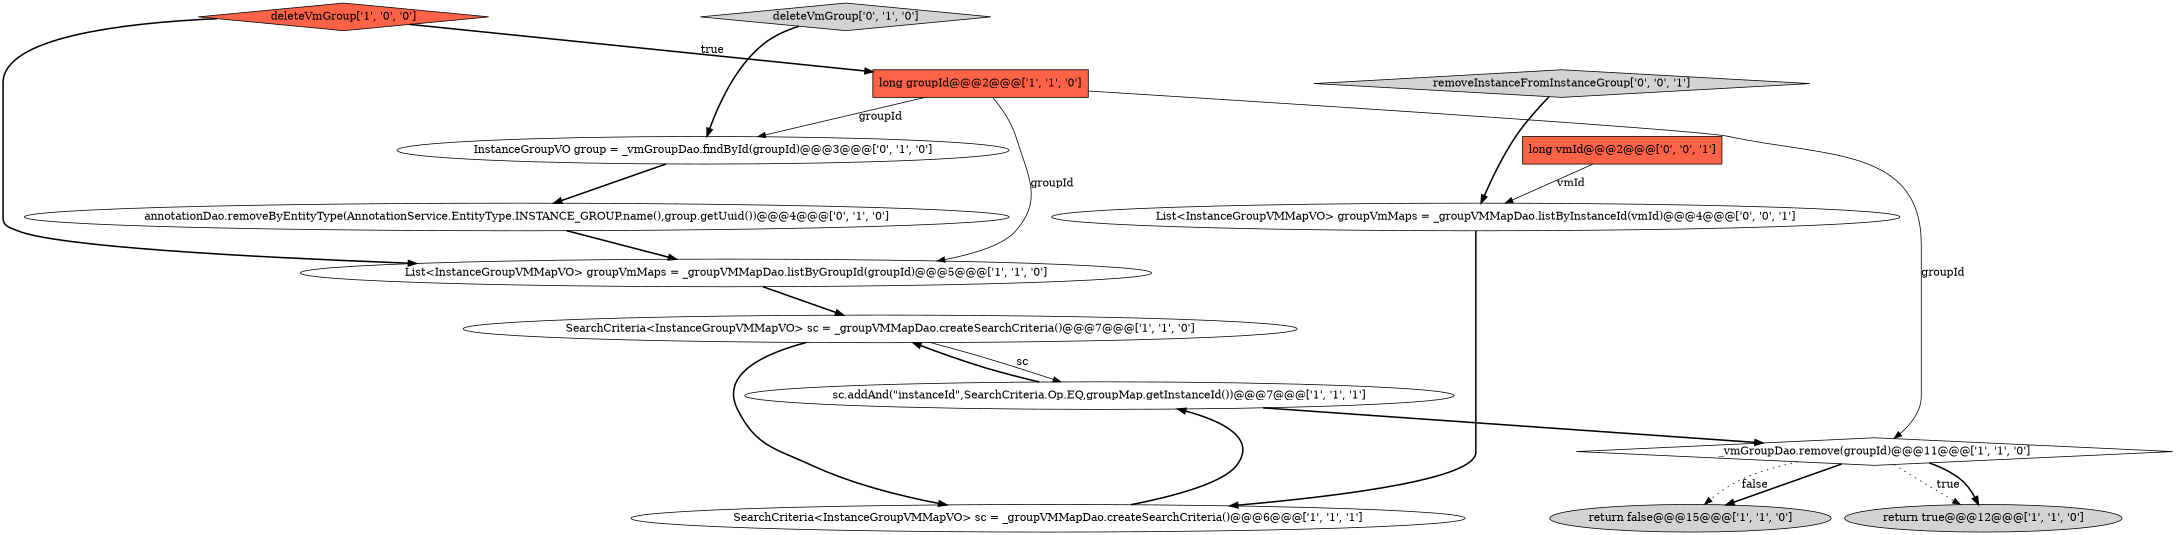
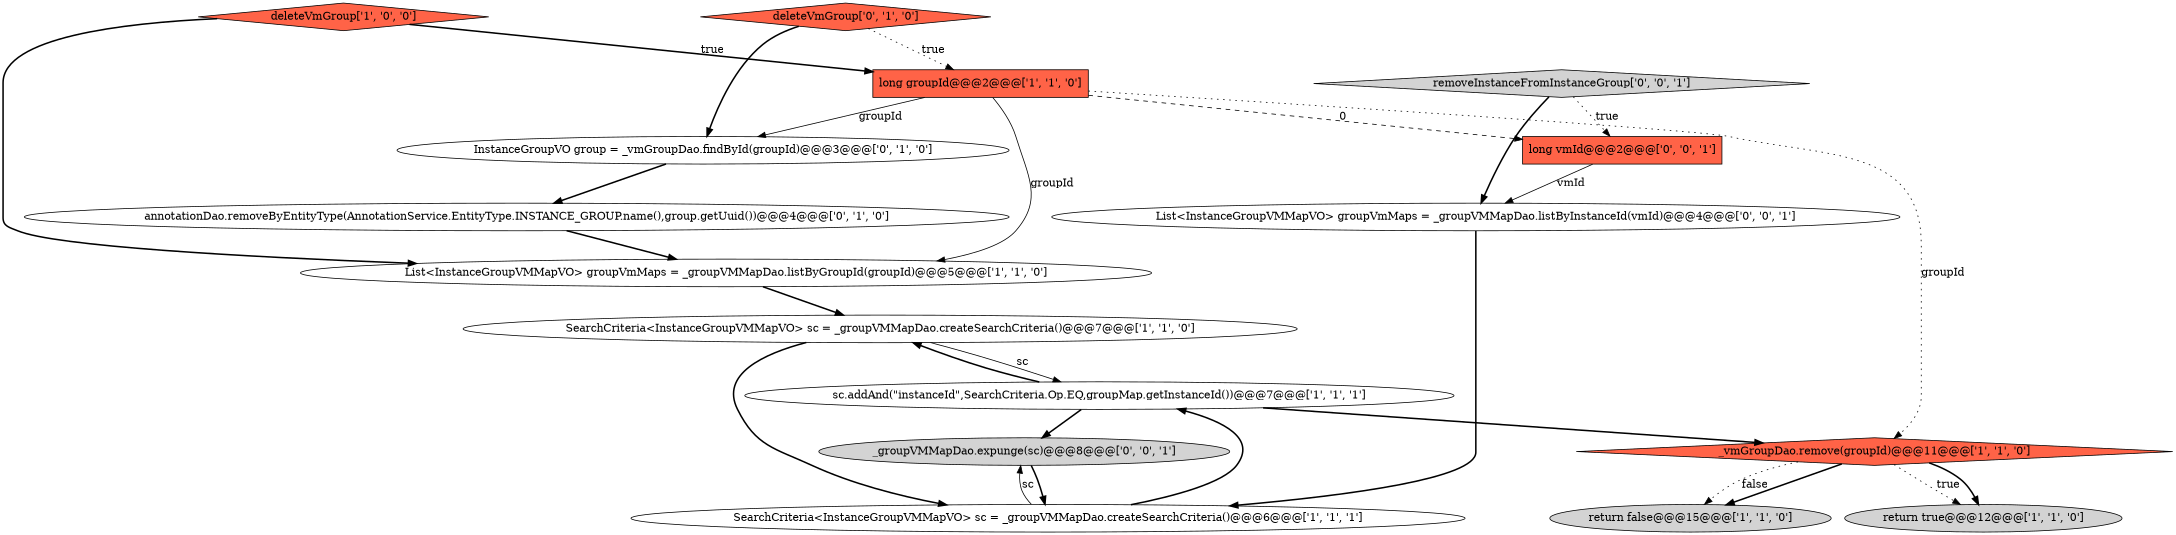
node "deleteVmGroup['0', '1', '0']": fillcolor lightgray -> tomato
edge "deleteVmGroup['0', '1', '0']" -> "long groupId@@@2@@@['1', '1', '0']": added, label "true"
edge "removeInstanceFromInstanceGroup['0', '0', '1']" -> "long vmId@@@2@@@['0', '0', '1']": added, label "true"
edge "long groupId@@@2@@@['1', '1', '0']" -> "long vmId@@@2@@@['0', '0', '1']": added, label "0"
edge "long groupId@@@2@@@['1', '1', '0']" -> "_vmGroupDao.remove(groupId)@@@11@@@['1', '1', '0']": style solid -> dotted
node "_groupVMMapDao.expunge(sc)@@@8@@@['0', '0', '1']": added
node "_vmGroupDao.remove(groupId)@@@11@@@['1', '1', '0']": fillcolor white -> tomato
